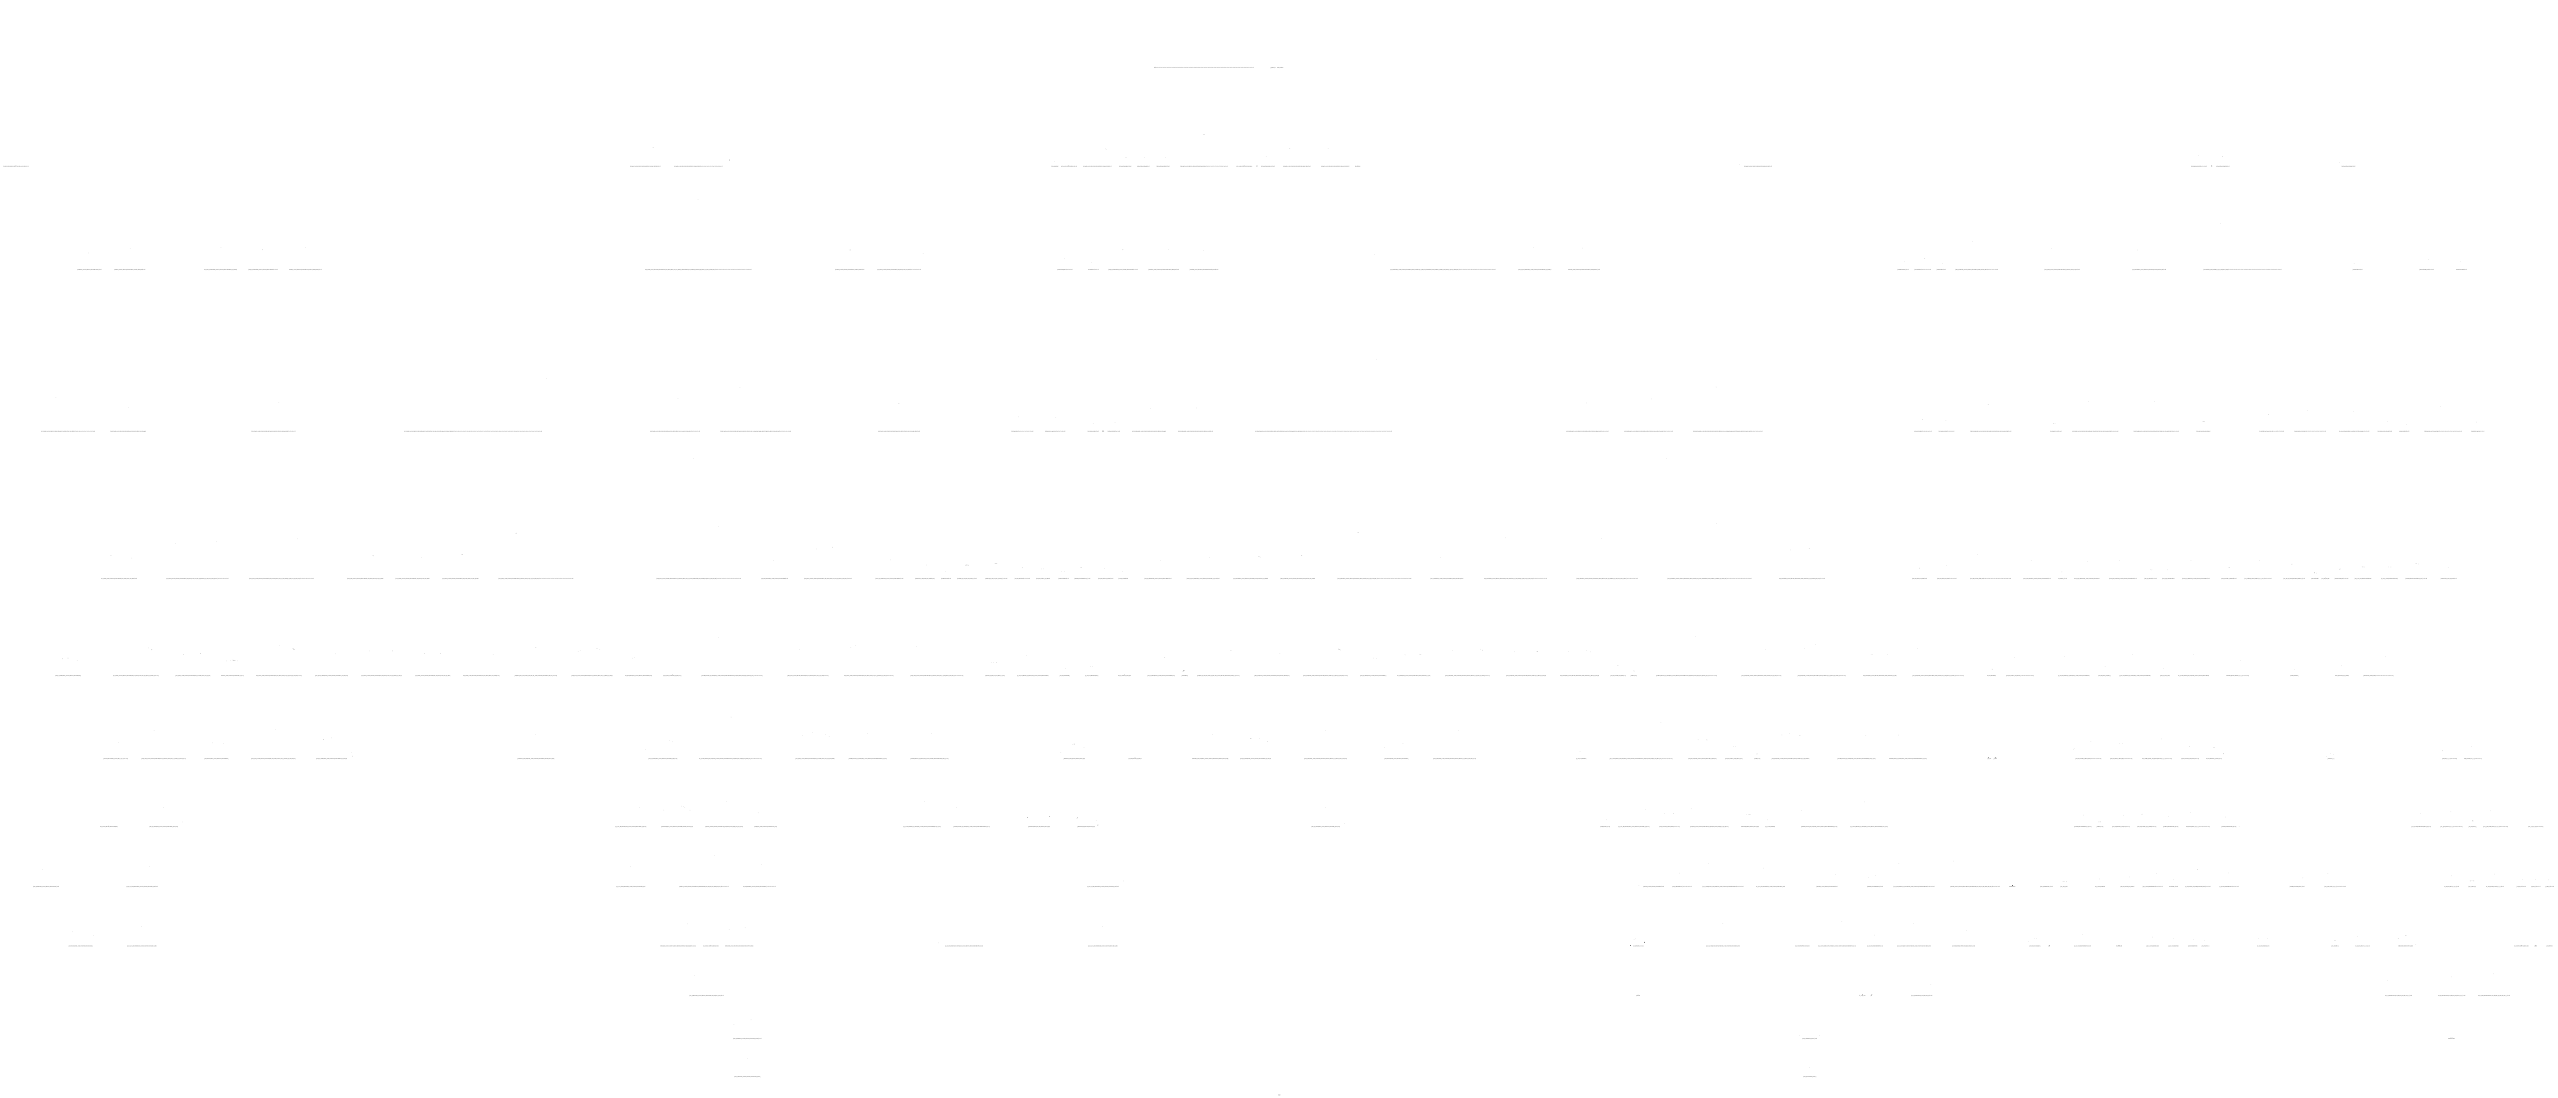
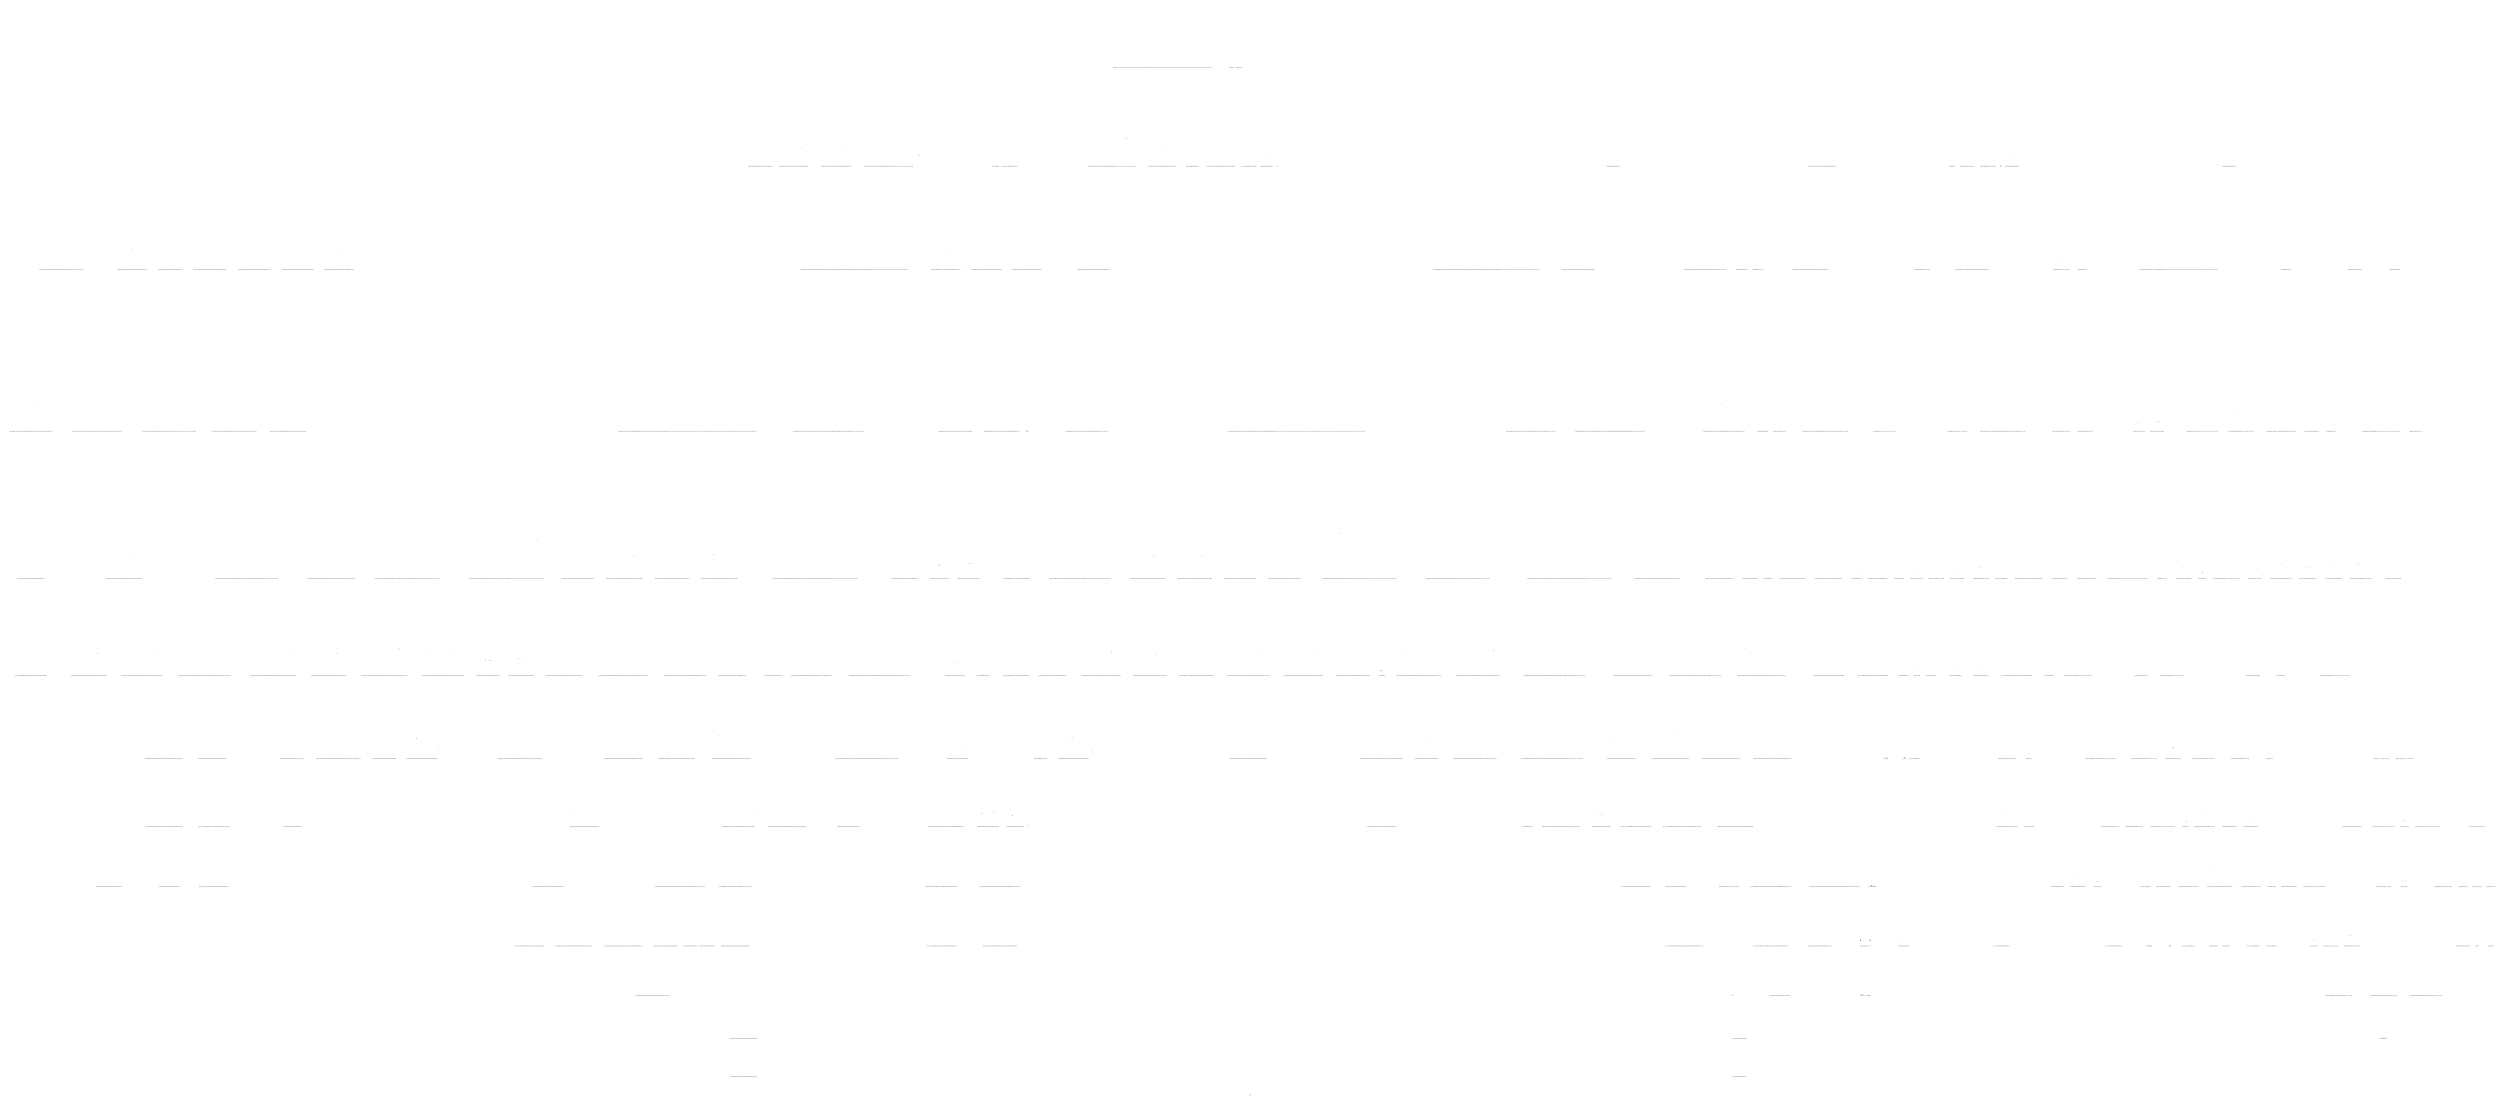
node "_ZSt20__throw_length_errorPKc": removed
